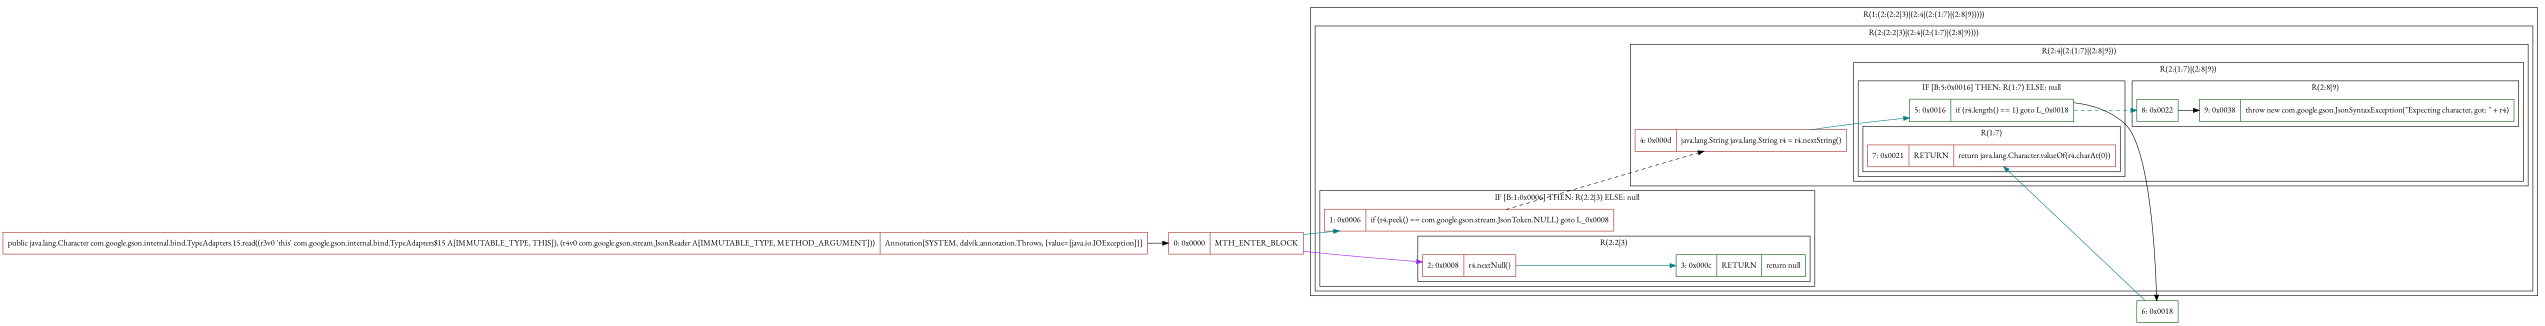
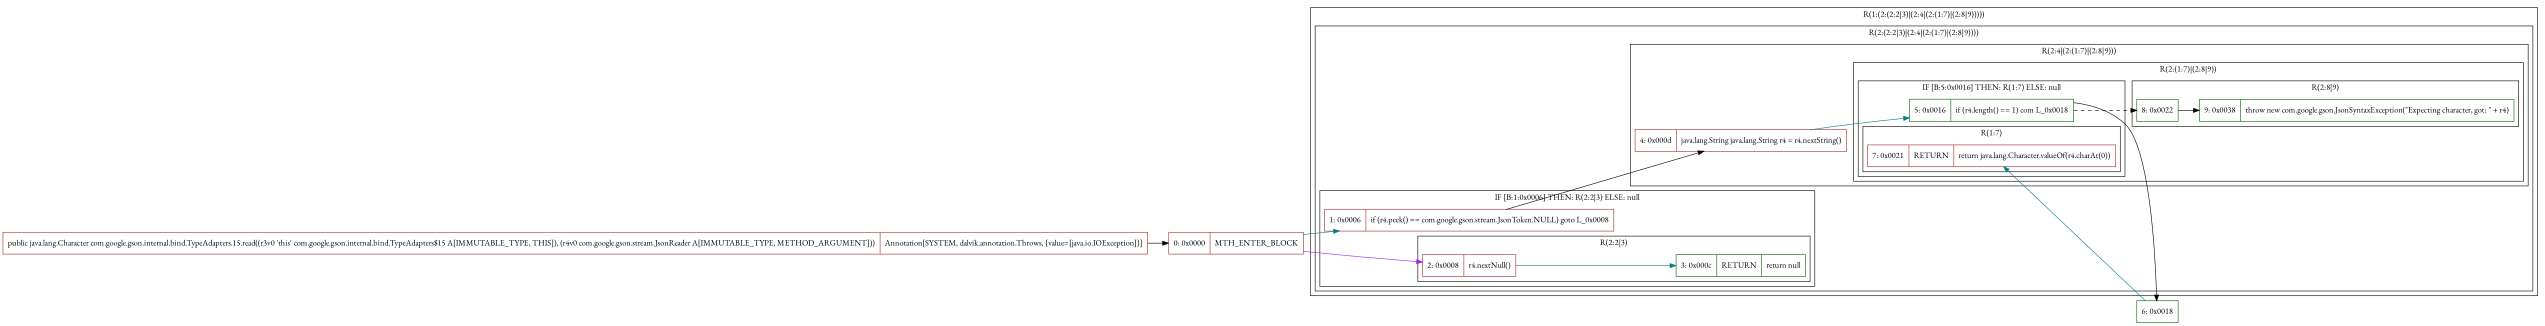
node "5: 0x0016": text "if (r4.length() == 1) goto L_0x0018" -> "if (r4.length() == 1) com L_0x0018"
edge "5: 0x0016" -> "8: 0x0022": color teal -> black
edge "1: 0x0006" -> "4: 0x000d": style dashed -> solid
